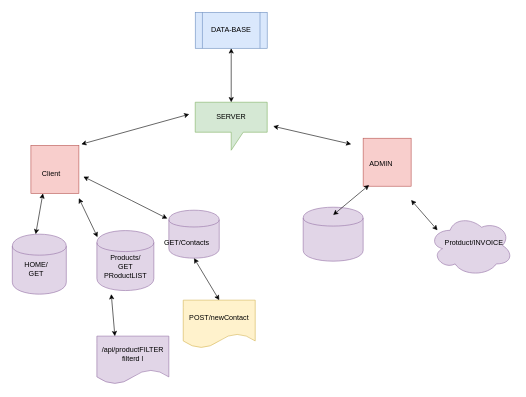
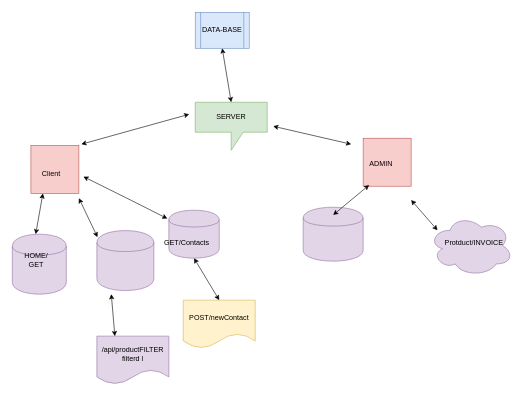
node "DATA-BASE": size 72x36 -> 54x36
node "Products/ GET PRoductLIST": removed
node "HOME/ GET": moved (36, 270) -> (36, 261)
